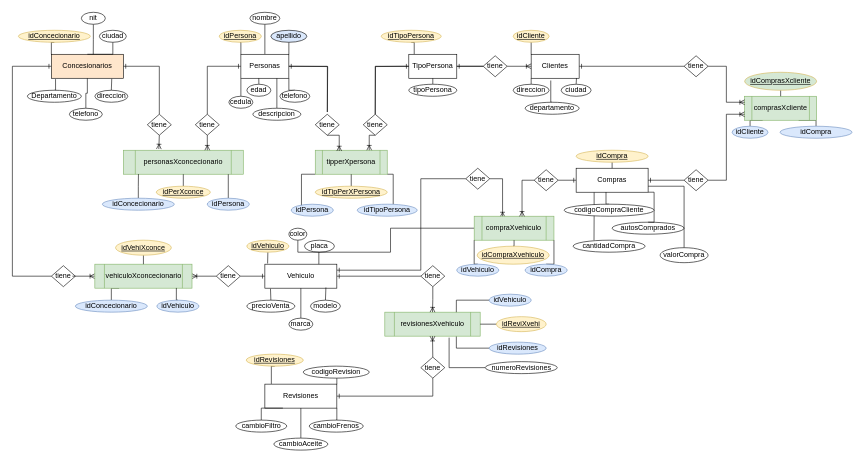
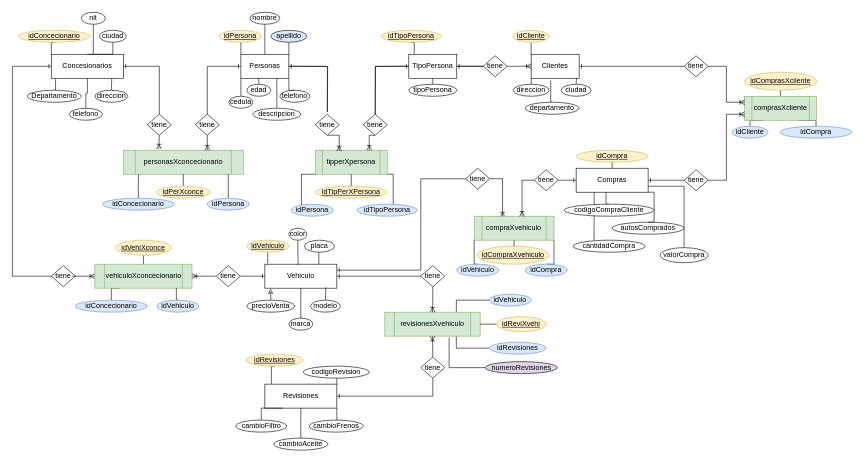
node "Concesionarios": fillcolor #ffe6cc -> #ffffff
node "idComprasXcliente": fillcolor #d5e8d4 -> #fff2cc
edge "compraXvehiculo" -- "color": now "Vehiculo" -- "color"
edge "Vehiculo" -- "precioVenta": arrowhead none -> classic
node "numeroRevisiones": fillcolor #ffffff -> #e1d5e7
